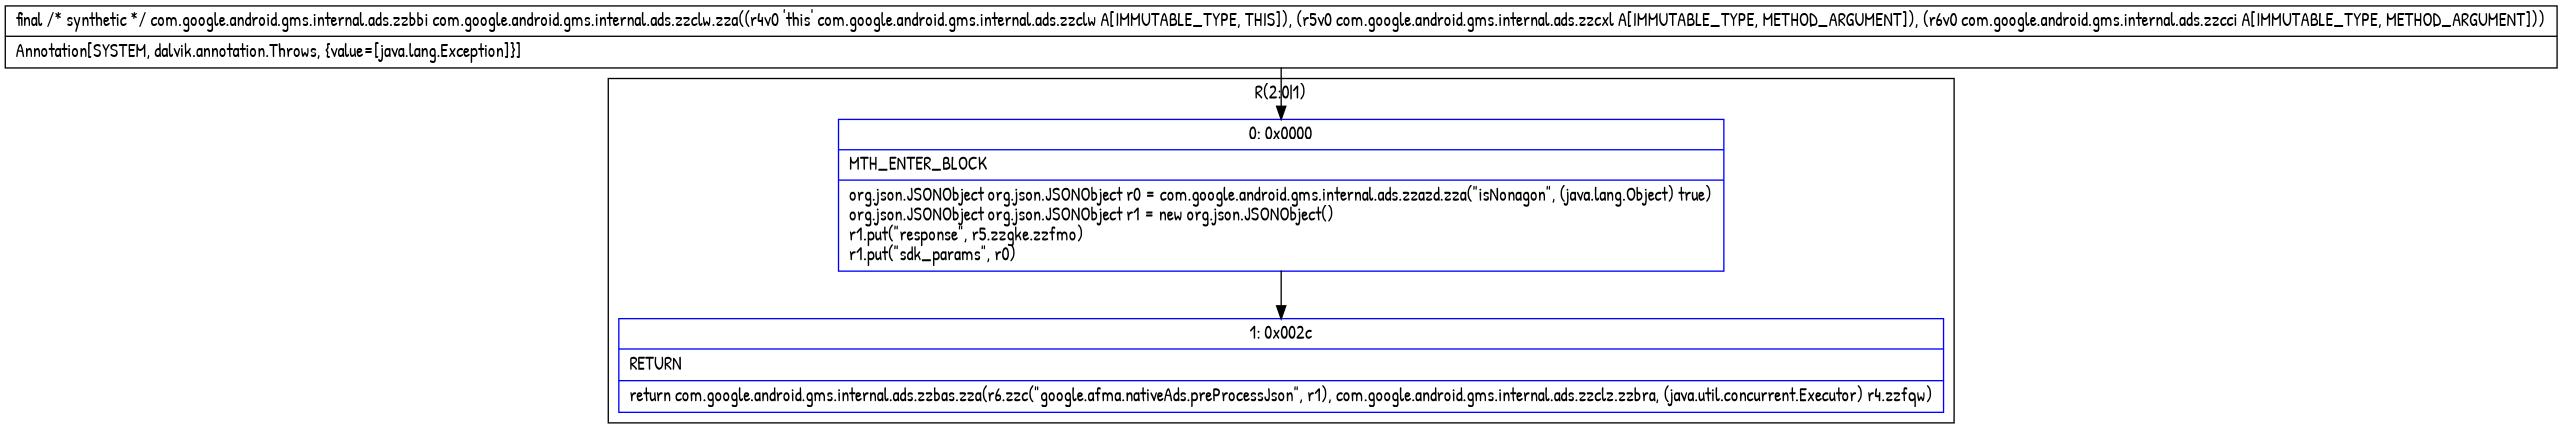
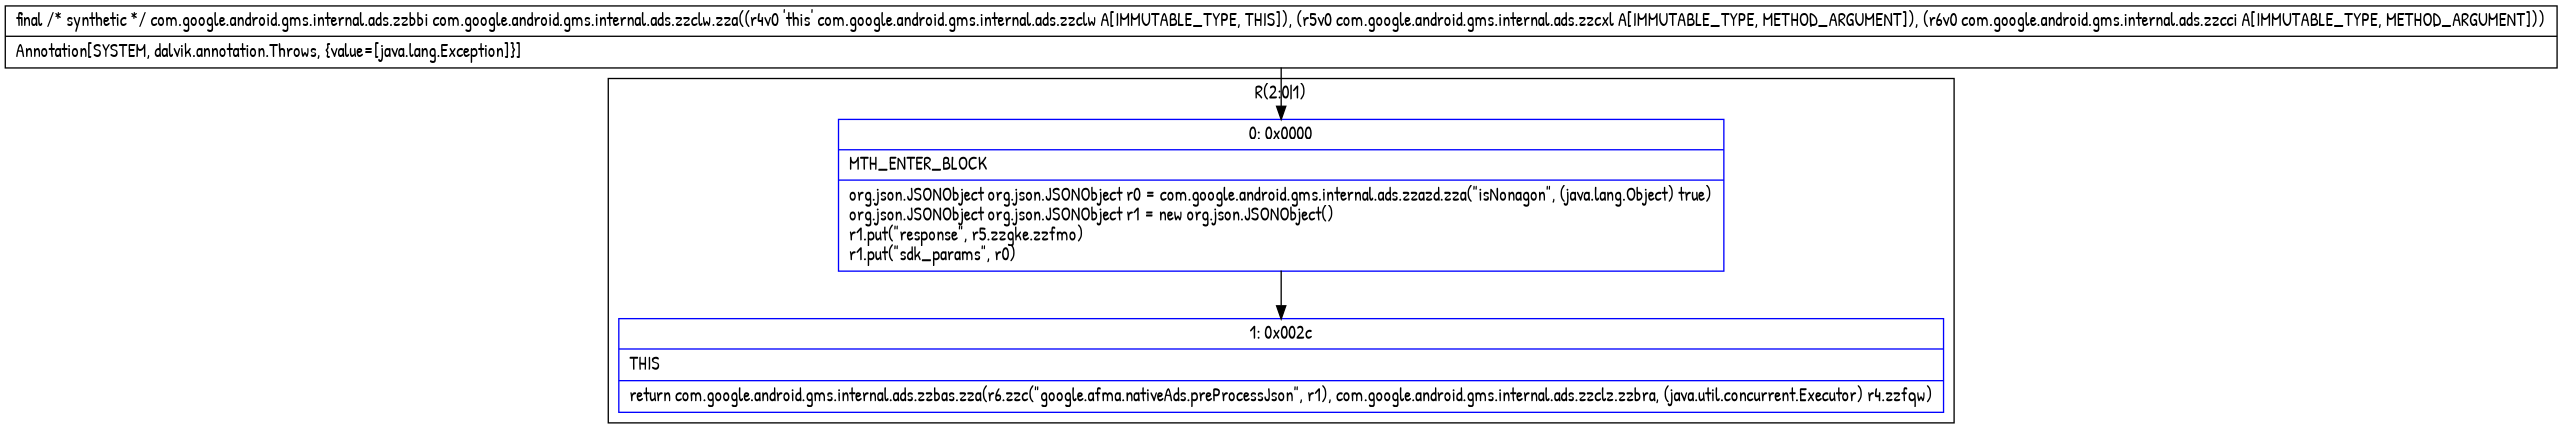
node "1: 0x002c": text "RETURN" -> "THIS"
